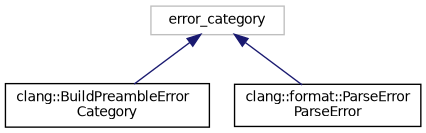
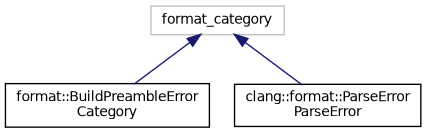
node "error_category": label "error_category" -> "format_category"
node "clang::BuildPreambleError Category": label "clang::BuildPreambleError Category" -> "format::BuildPreambleError Category"
